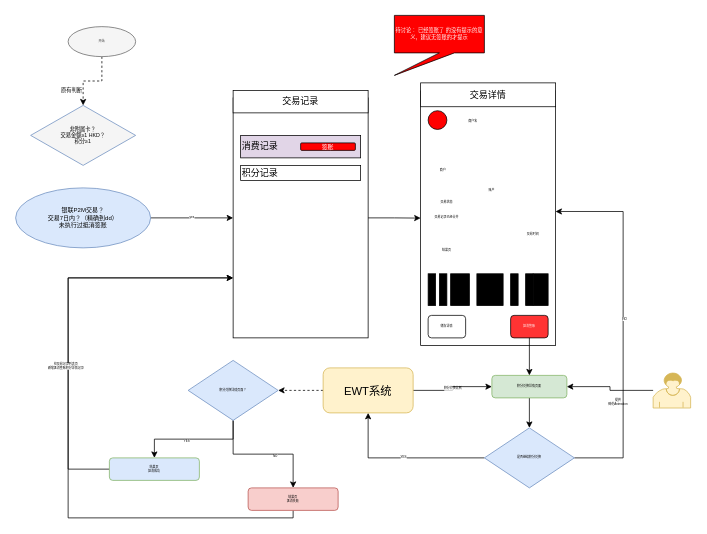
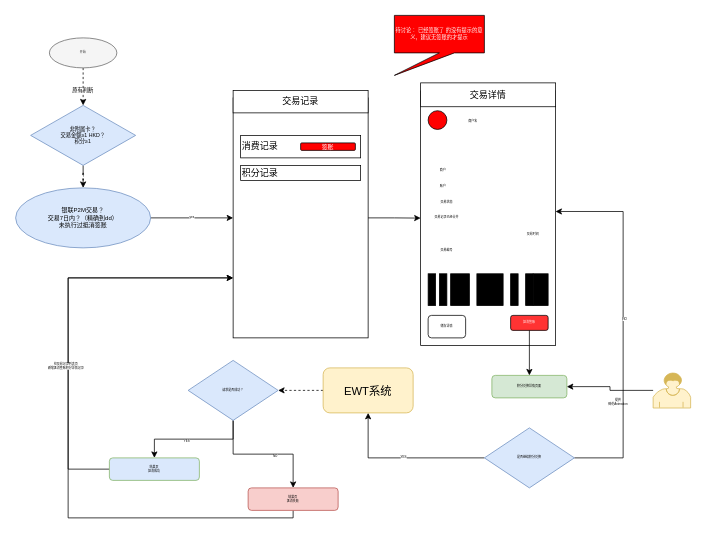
node "开始": moved (102, 42) -> (83, 53)
node "原有判断": moved (72, 90) -> (83, 90)
node "非附属卡？ 交易金额≥1 HKD？ 积分≥1": fillcolor #f5f5f5 -> #dae8fc
node "消费记录": fillcolor #e1d5e7 -> #ffffff
edge "非附属卡？ 交易金额≥1 HKD？ 积分≥1" -> "银联P2M交易？交易7日内？（精确到dd）未执行过抵消签账": added, label "Y"
node "账户": moved (492, 190) -> (443, 186)
node "结果页": label "结果页" -> "交易编号"
node "抵消签账": size 38x23 -> 38x15
edge "EWT系统" -> "积分兑换详情页面": removed, label "积分兑换比例"
node "积分兑换详情页面？": label "积分兑换详情页面？" -> "请求是否成功？"
edge "积分兑换详情页面" -> "是否继续积分兑换": removed
